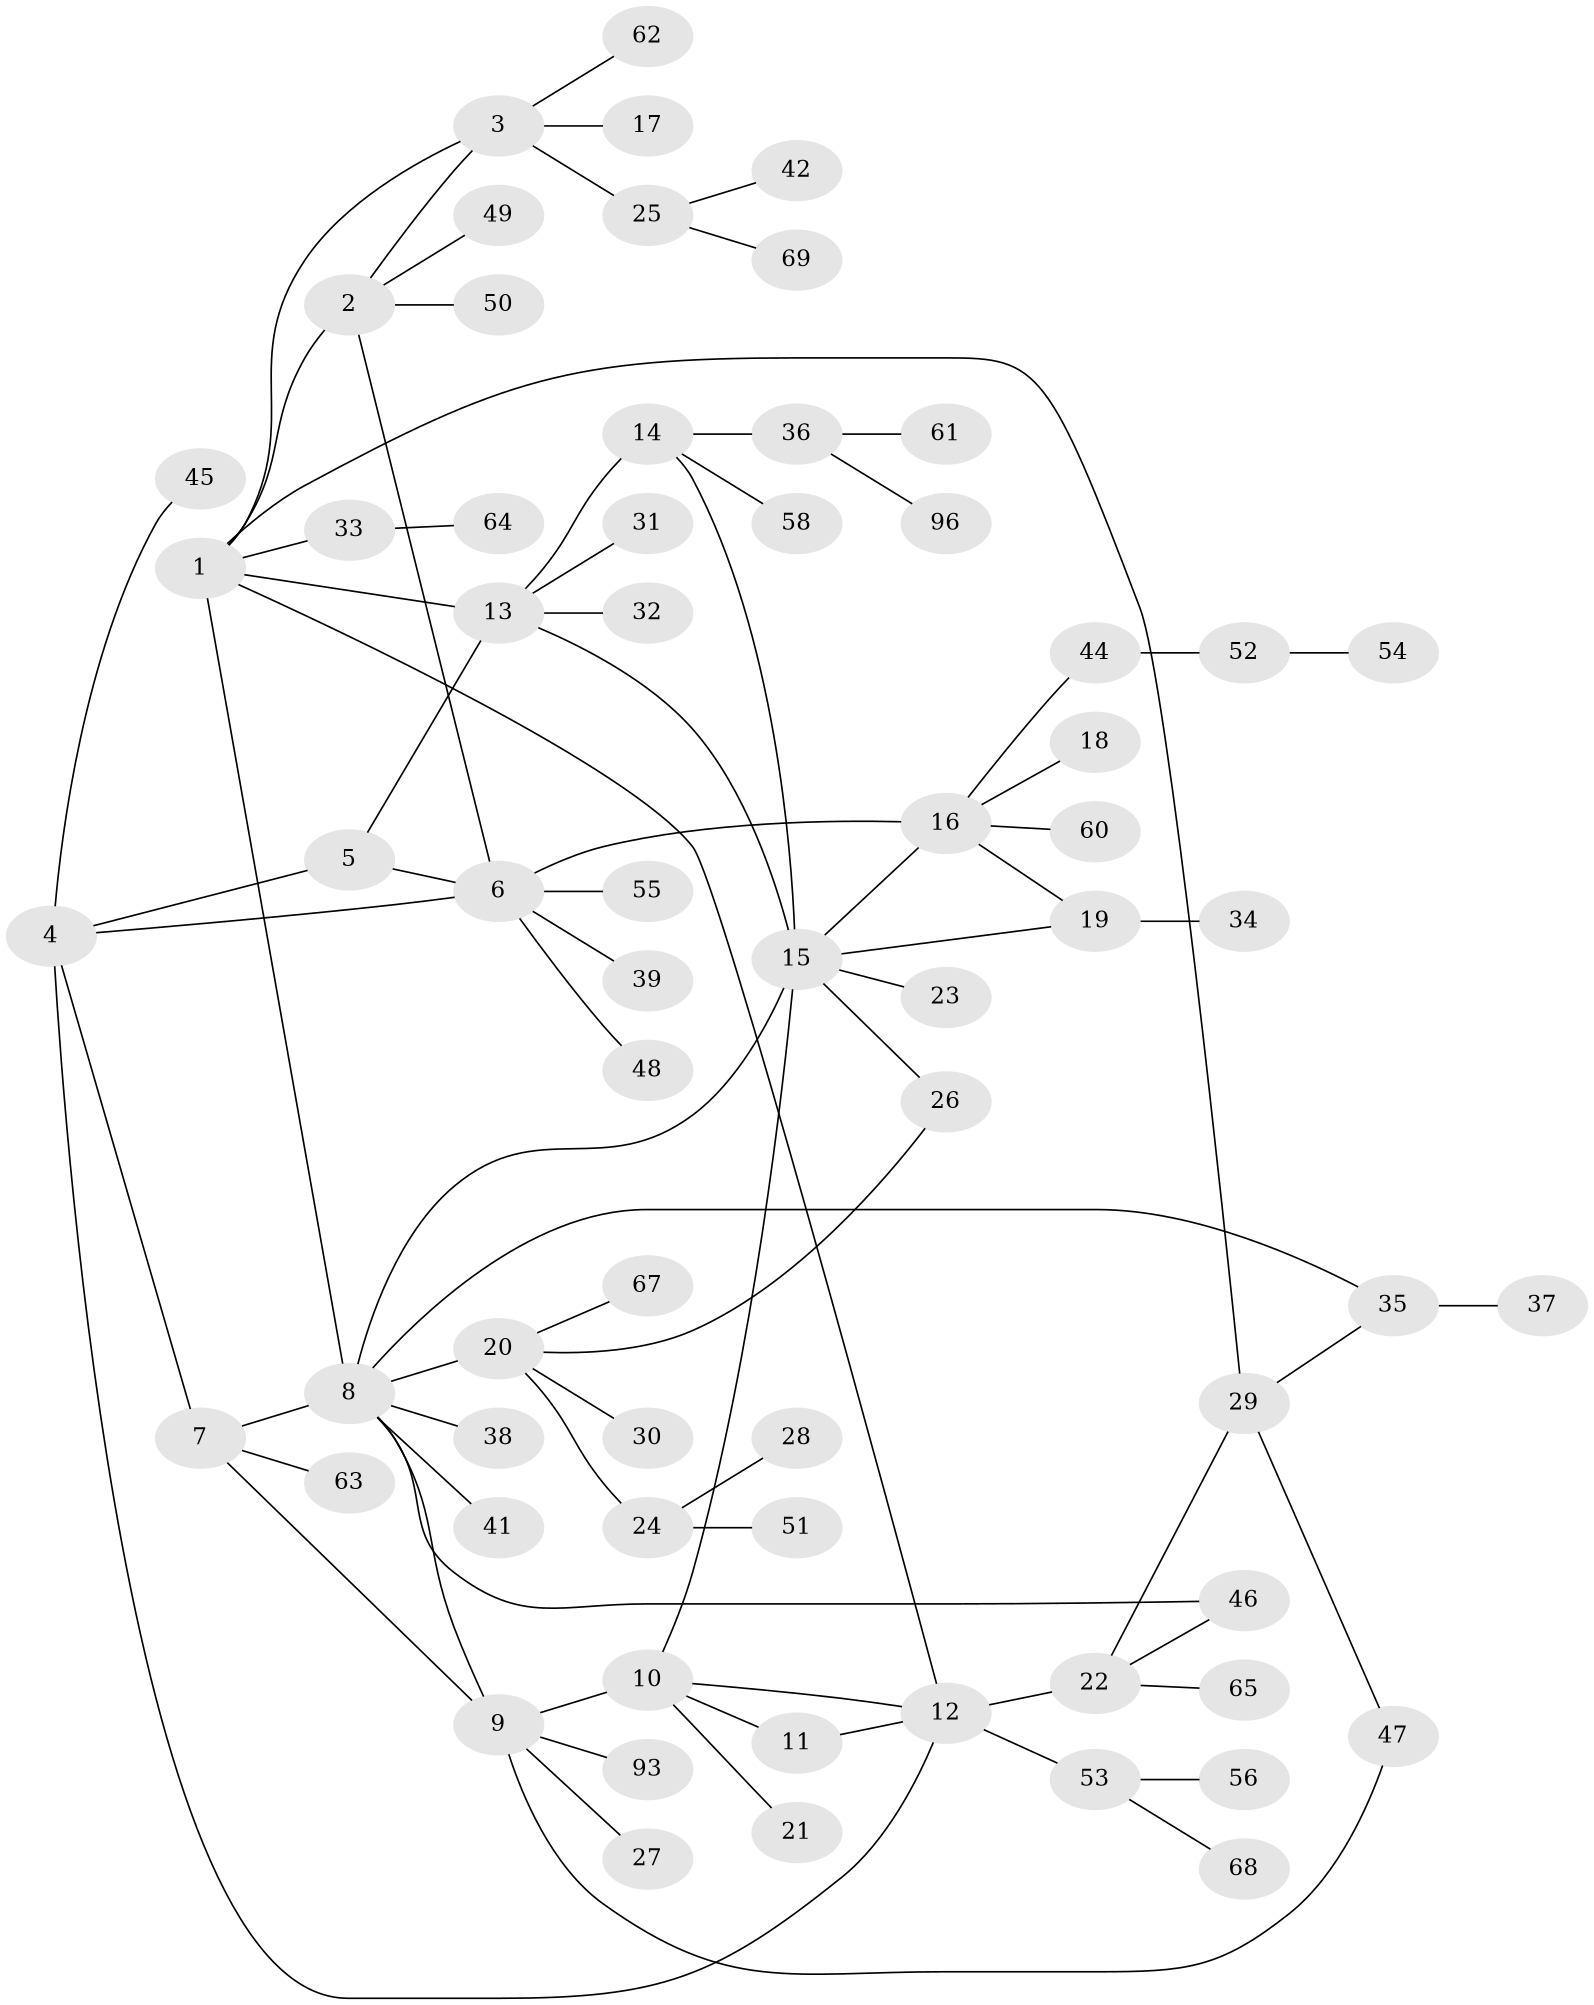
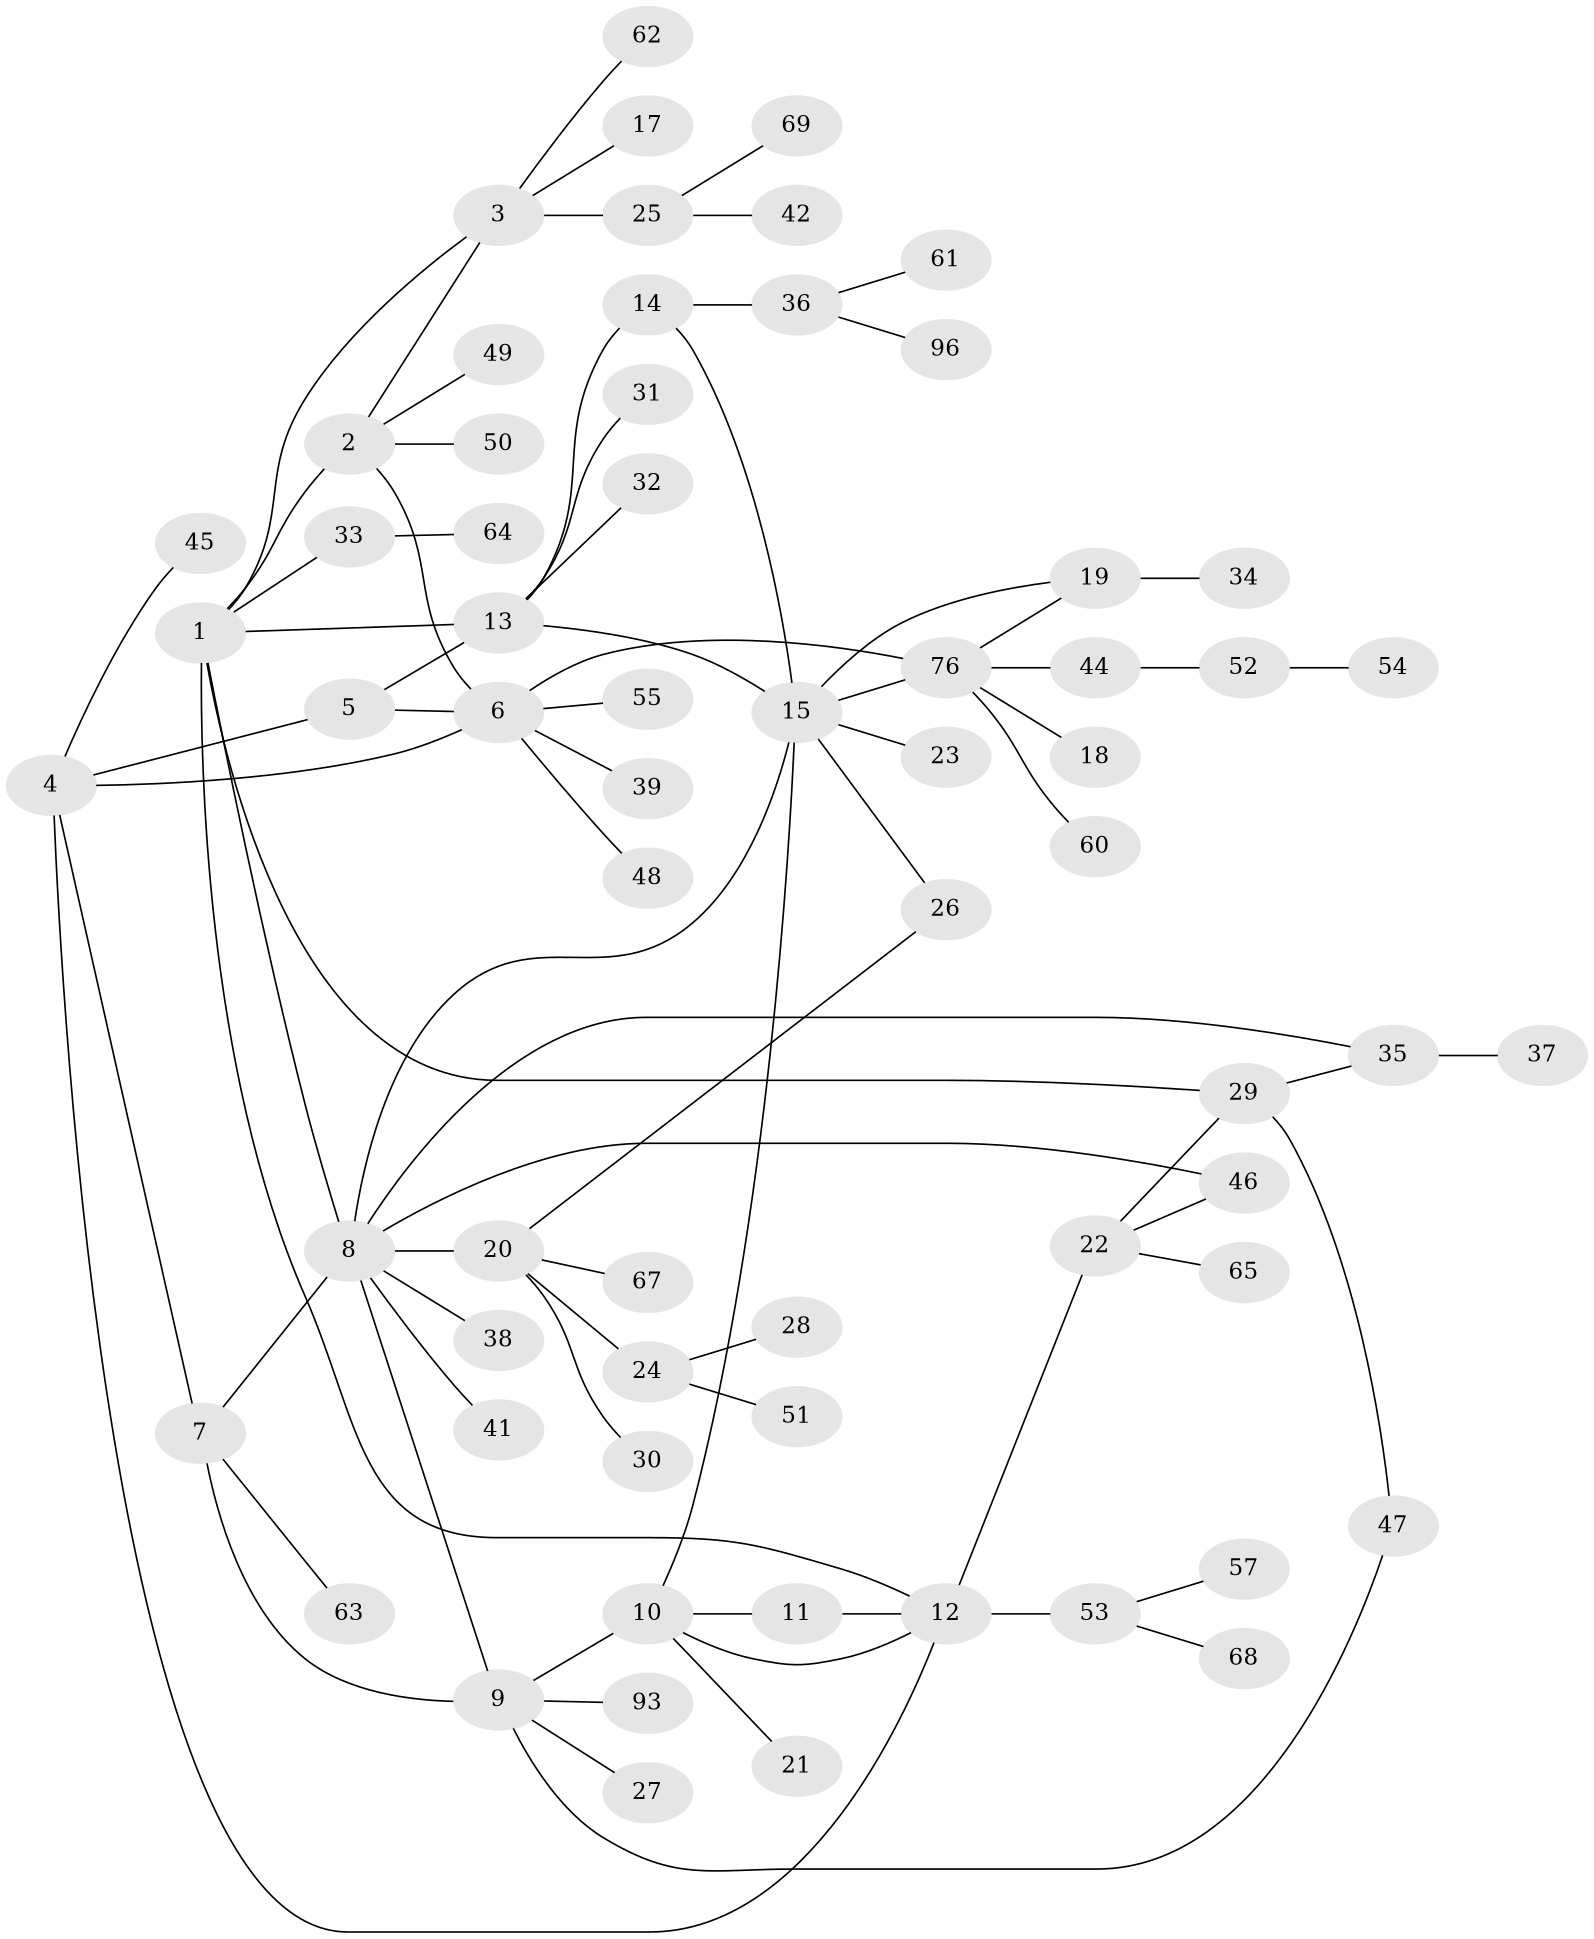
node "58": removed
node "16": label "16" -> "76"
node "56": label "56" -> "57"
